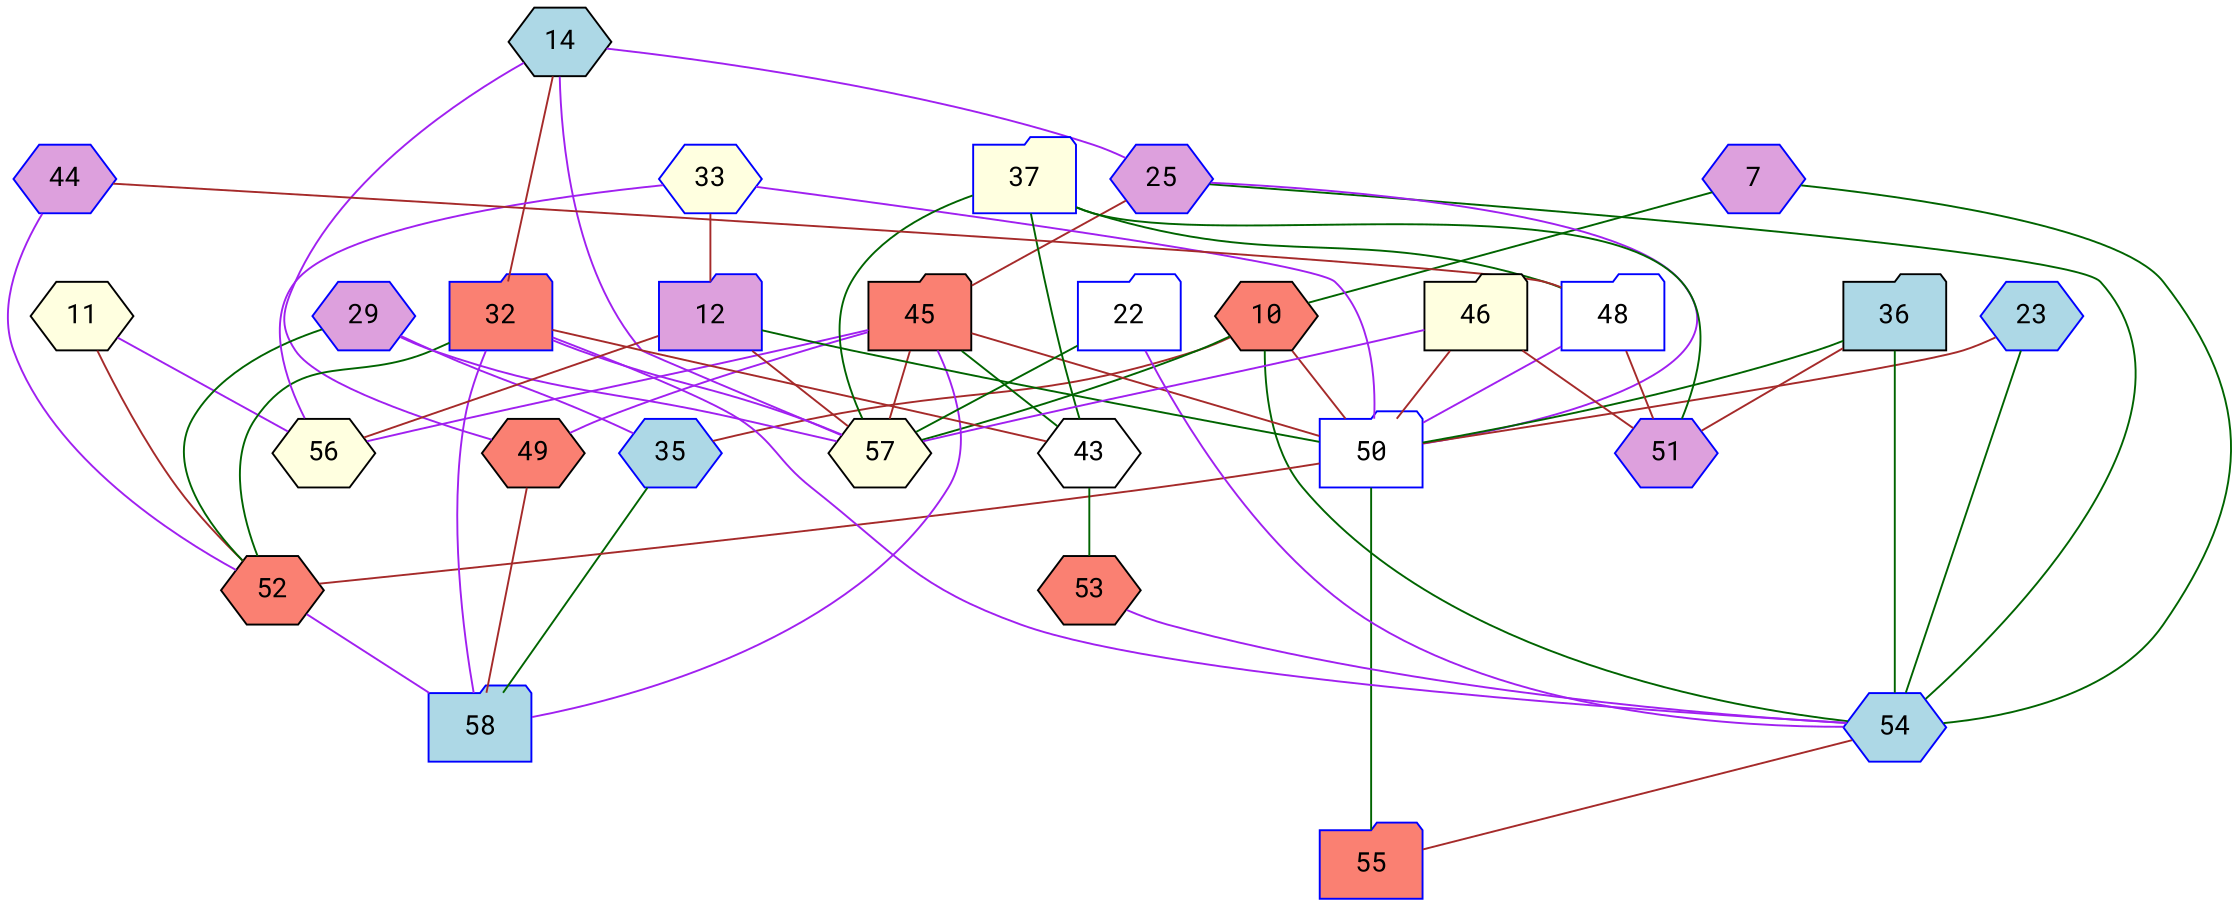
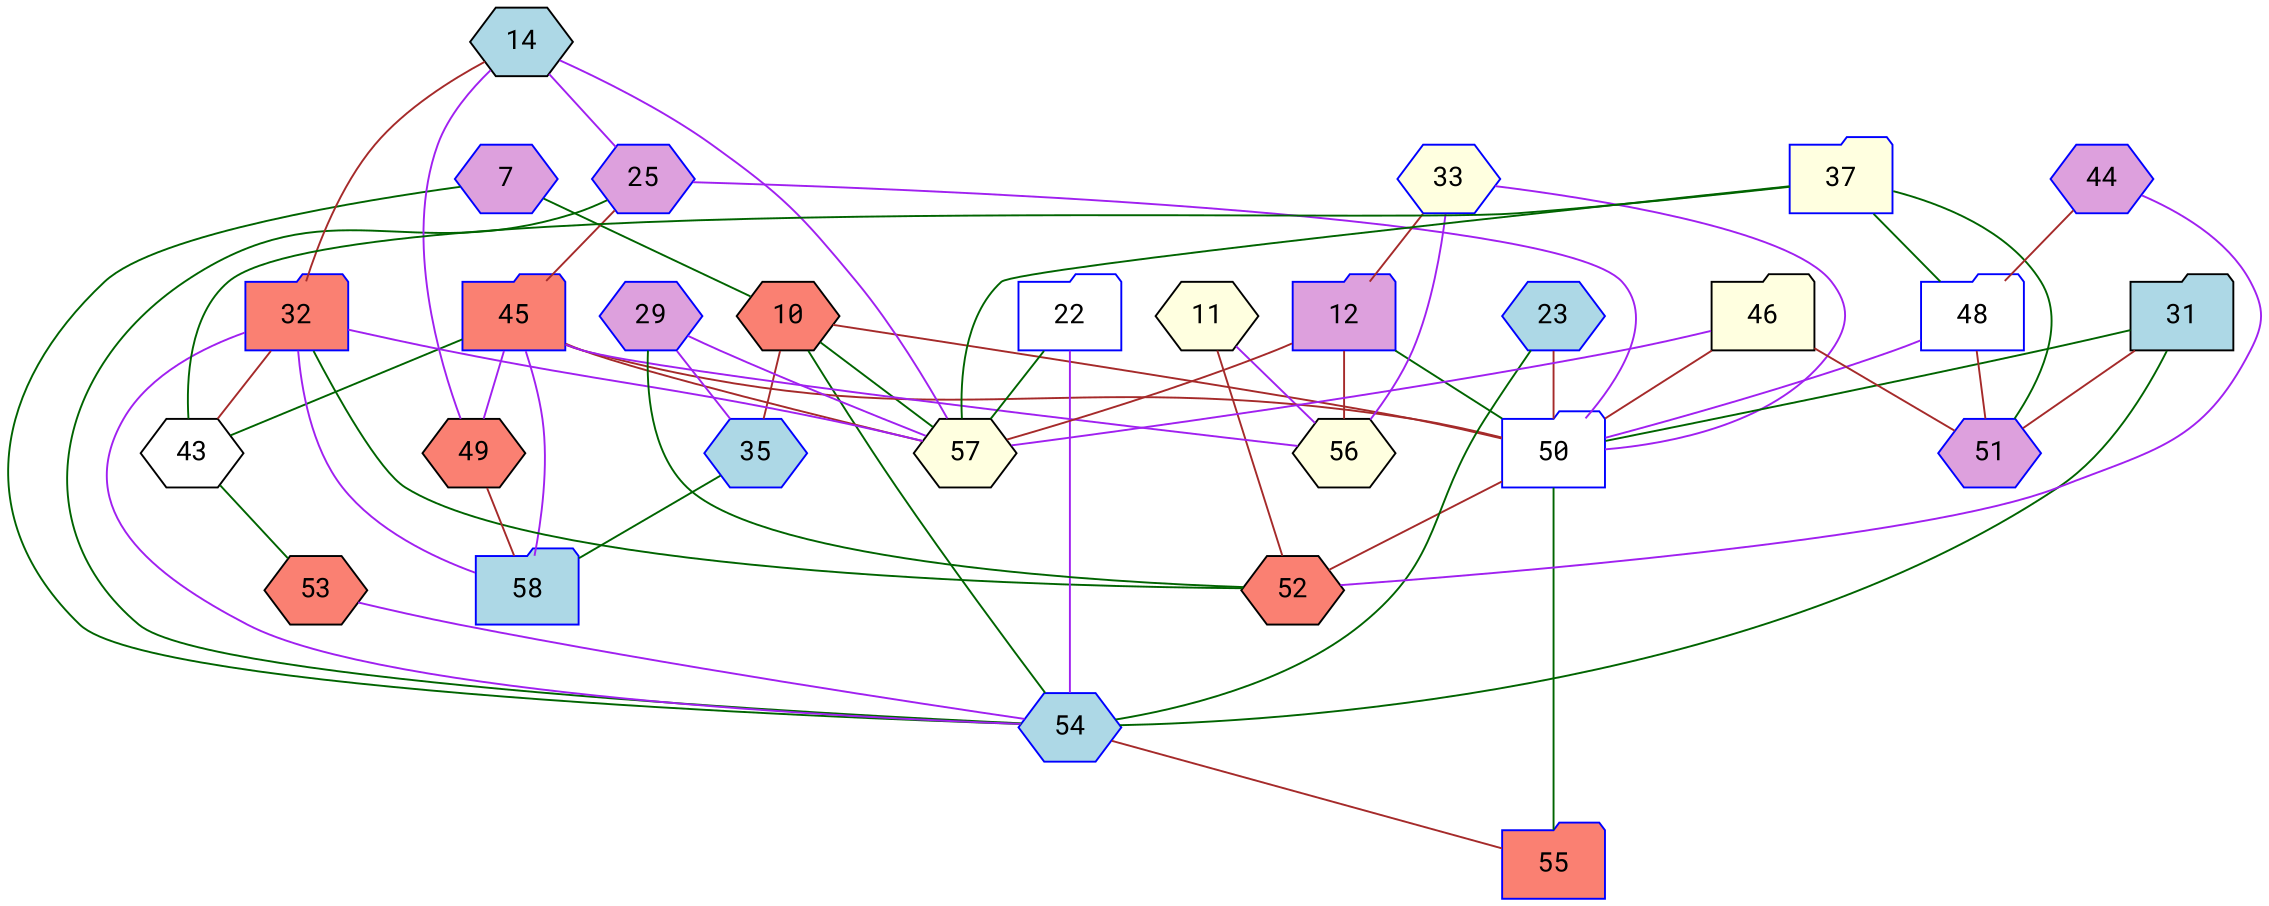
node "45": color black -> blue
node "36": label "36" -> "31"
edge "52" -- "58": removed
